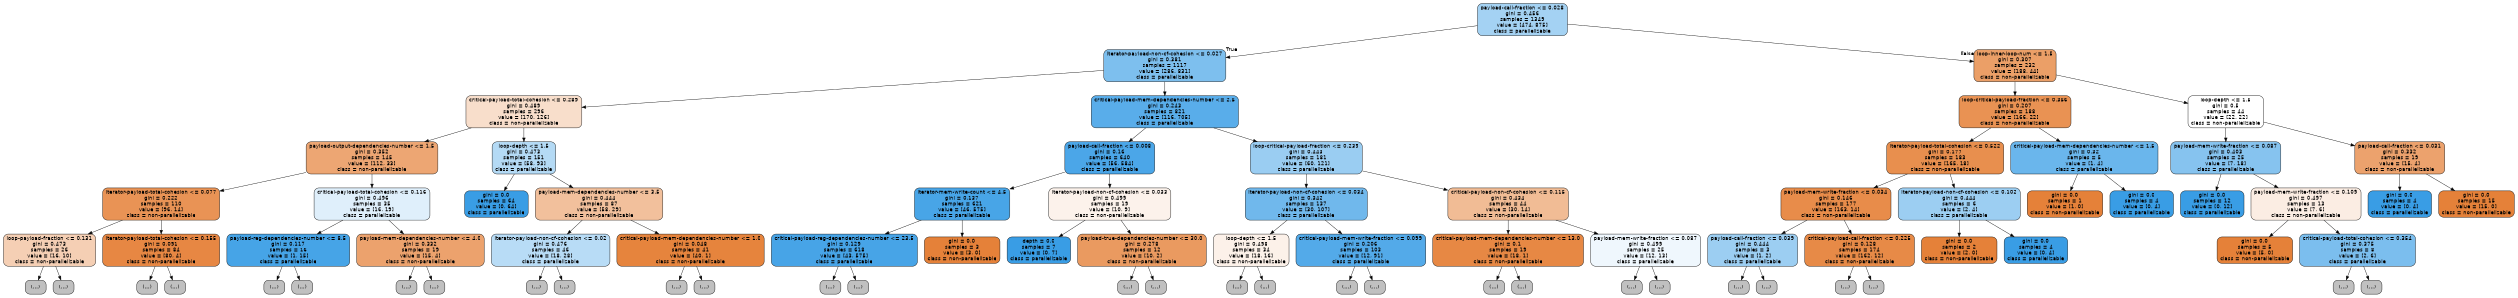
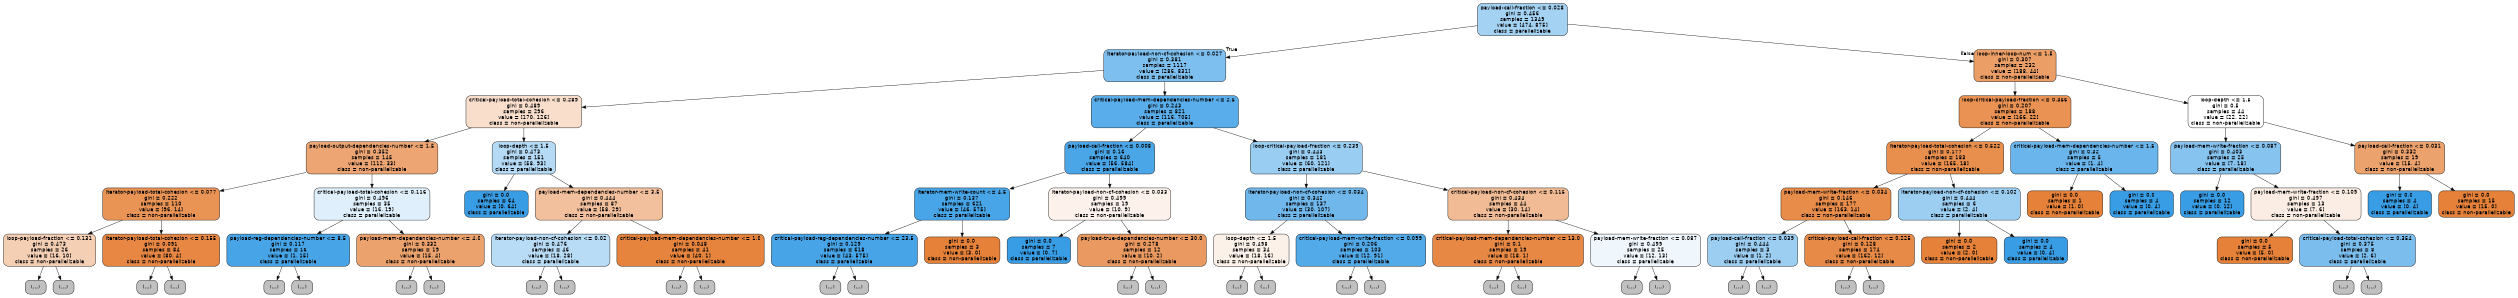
node "depth = 0.0 samples = 7 value = [0, 7] class = parallelizable": label "depth = 0.0 samples = 7 value = [0, 7] class = parallelizable" -> "gini = 0.0 samples = 7 value = [0, 7] class = parallelizable"
